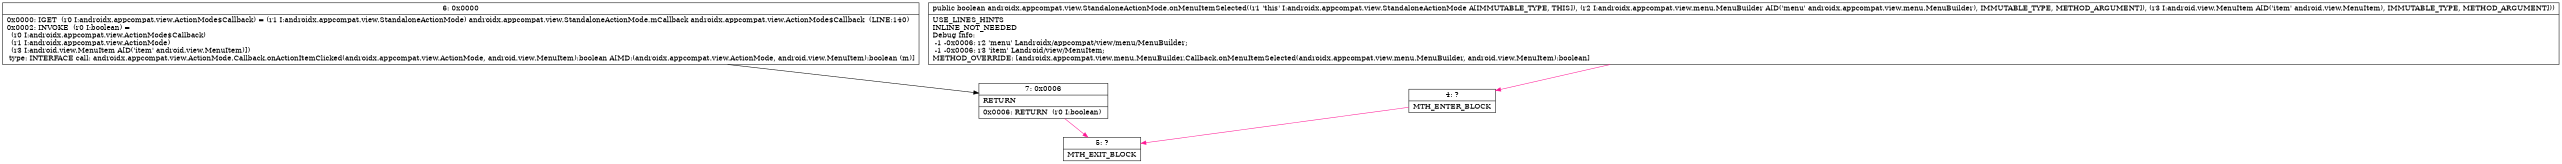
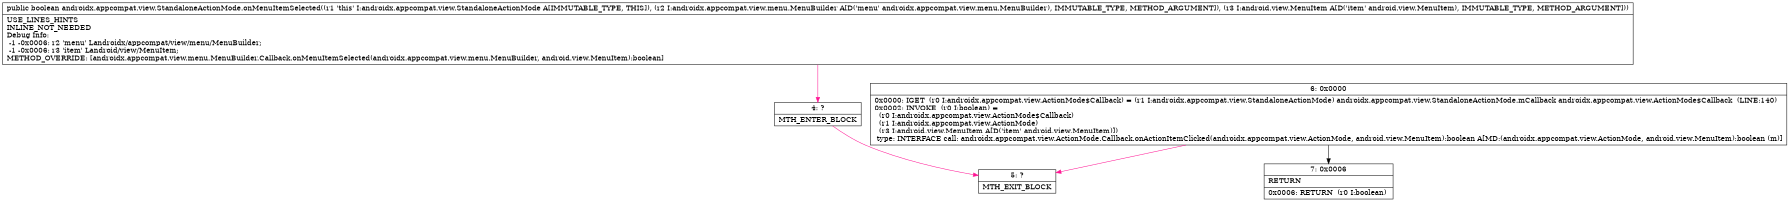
edge "7: 0x0006" -> "5: ?": now "6: 0x0000" -> "5: ?"
